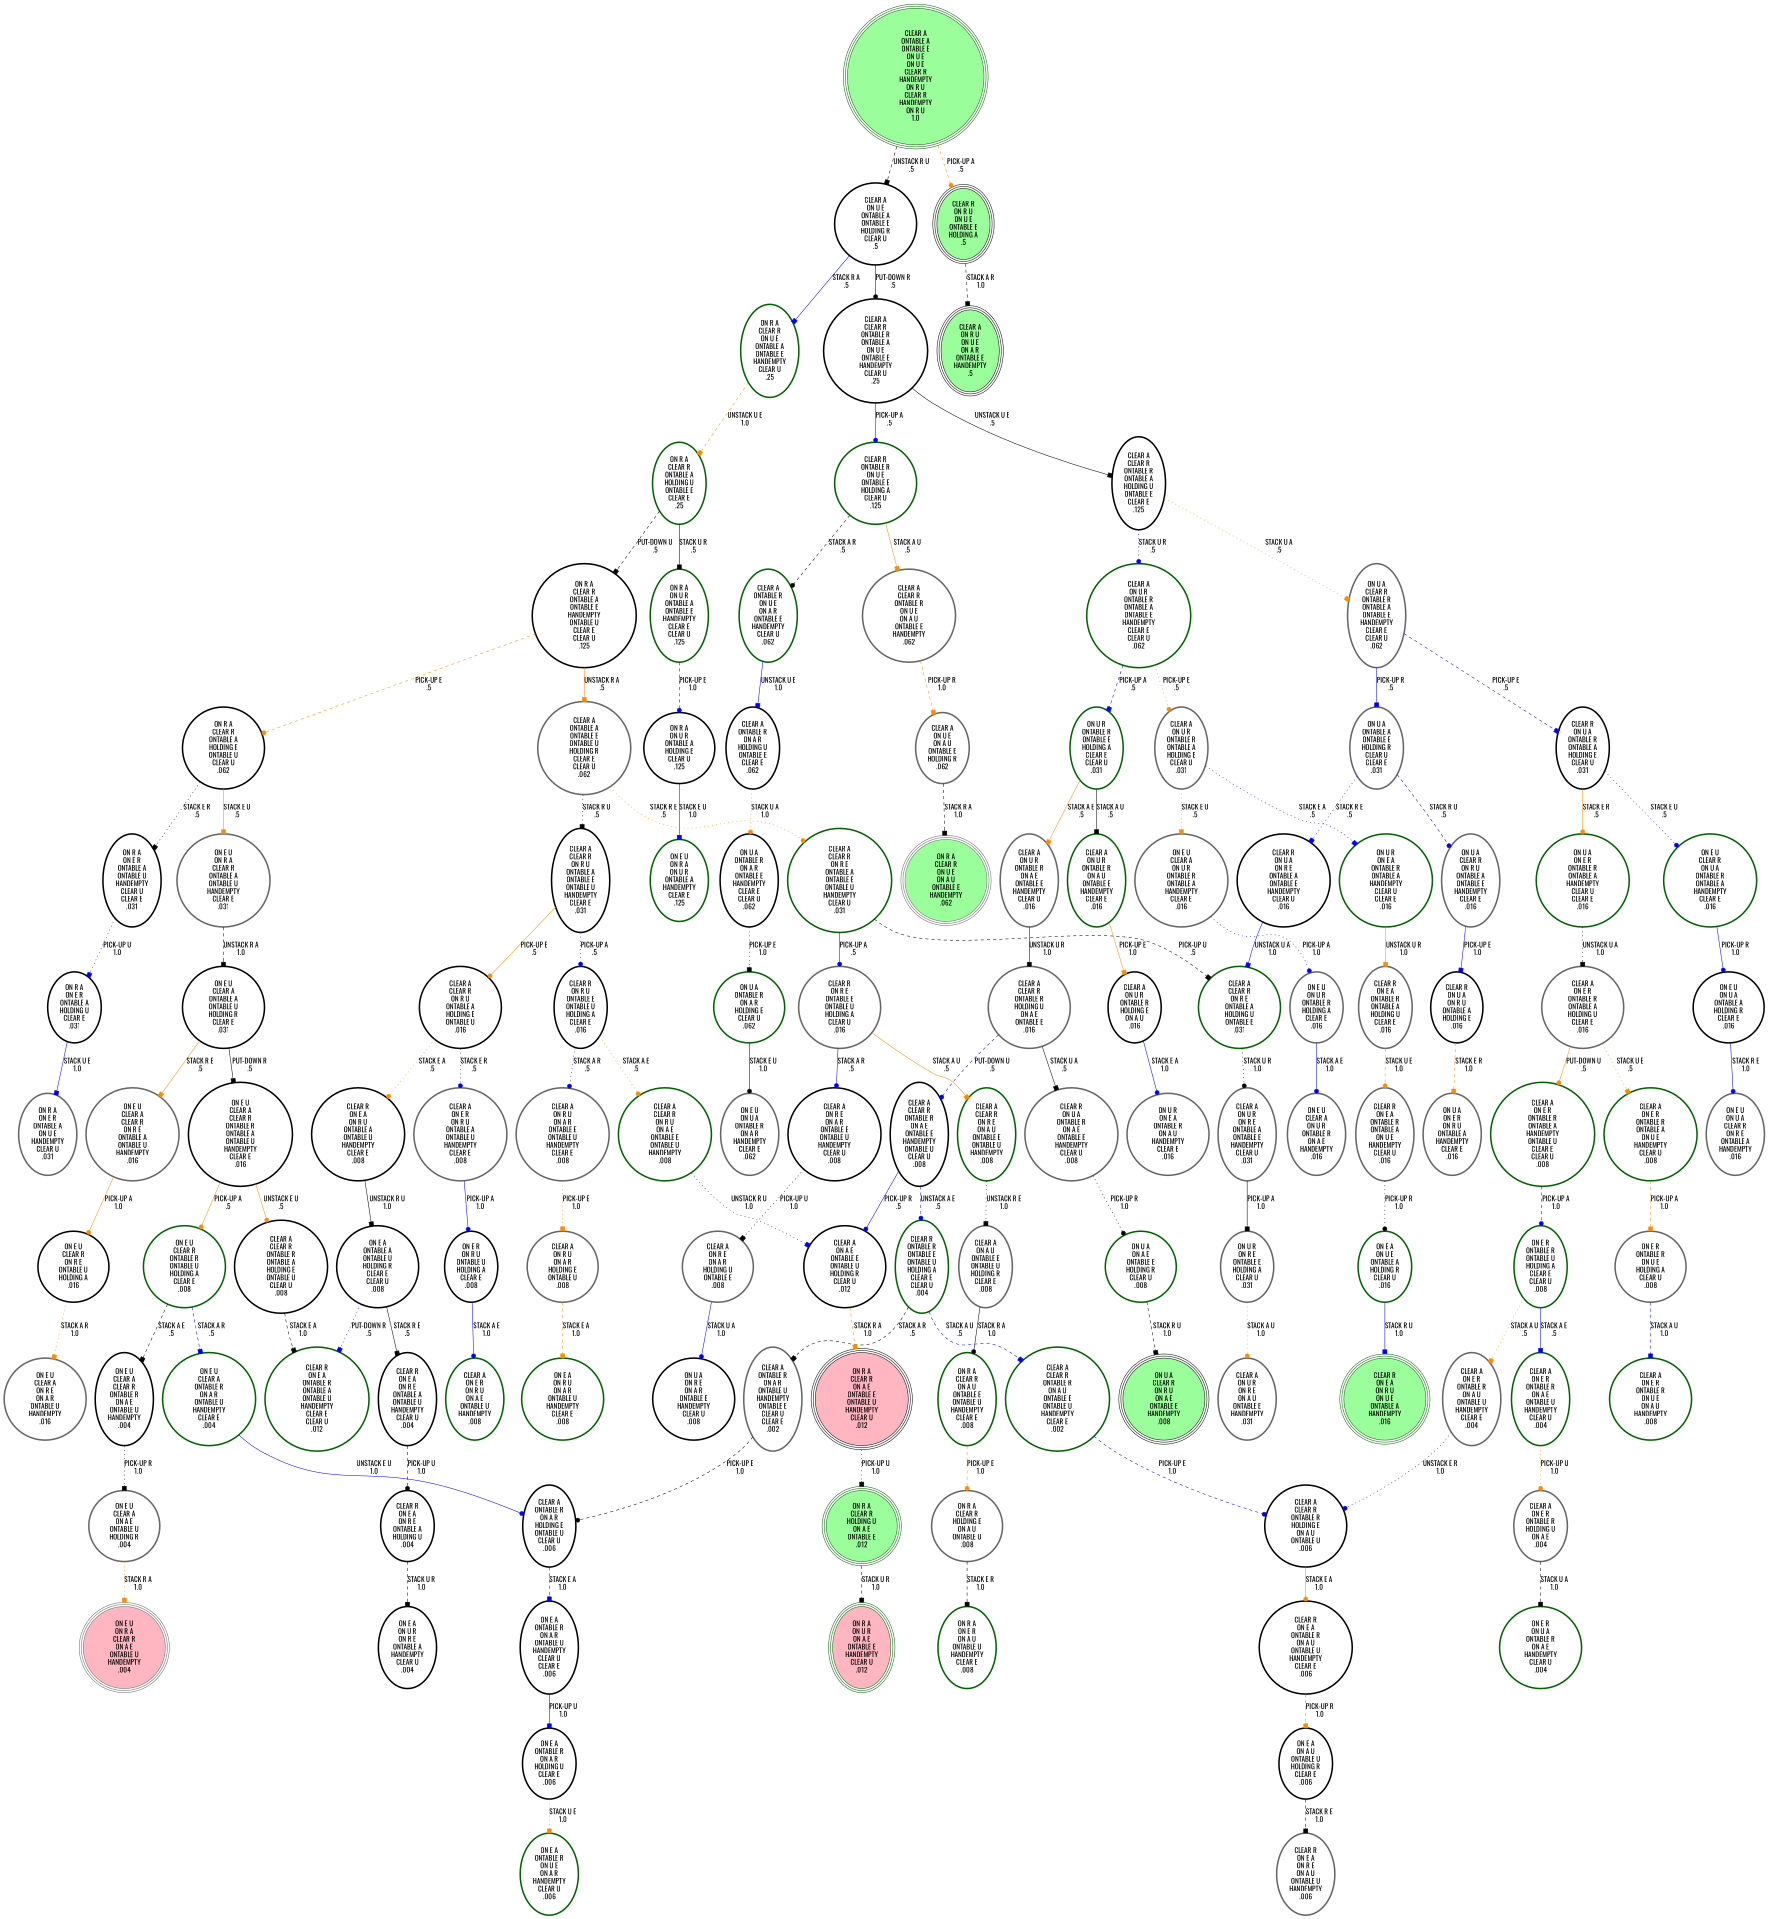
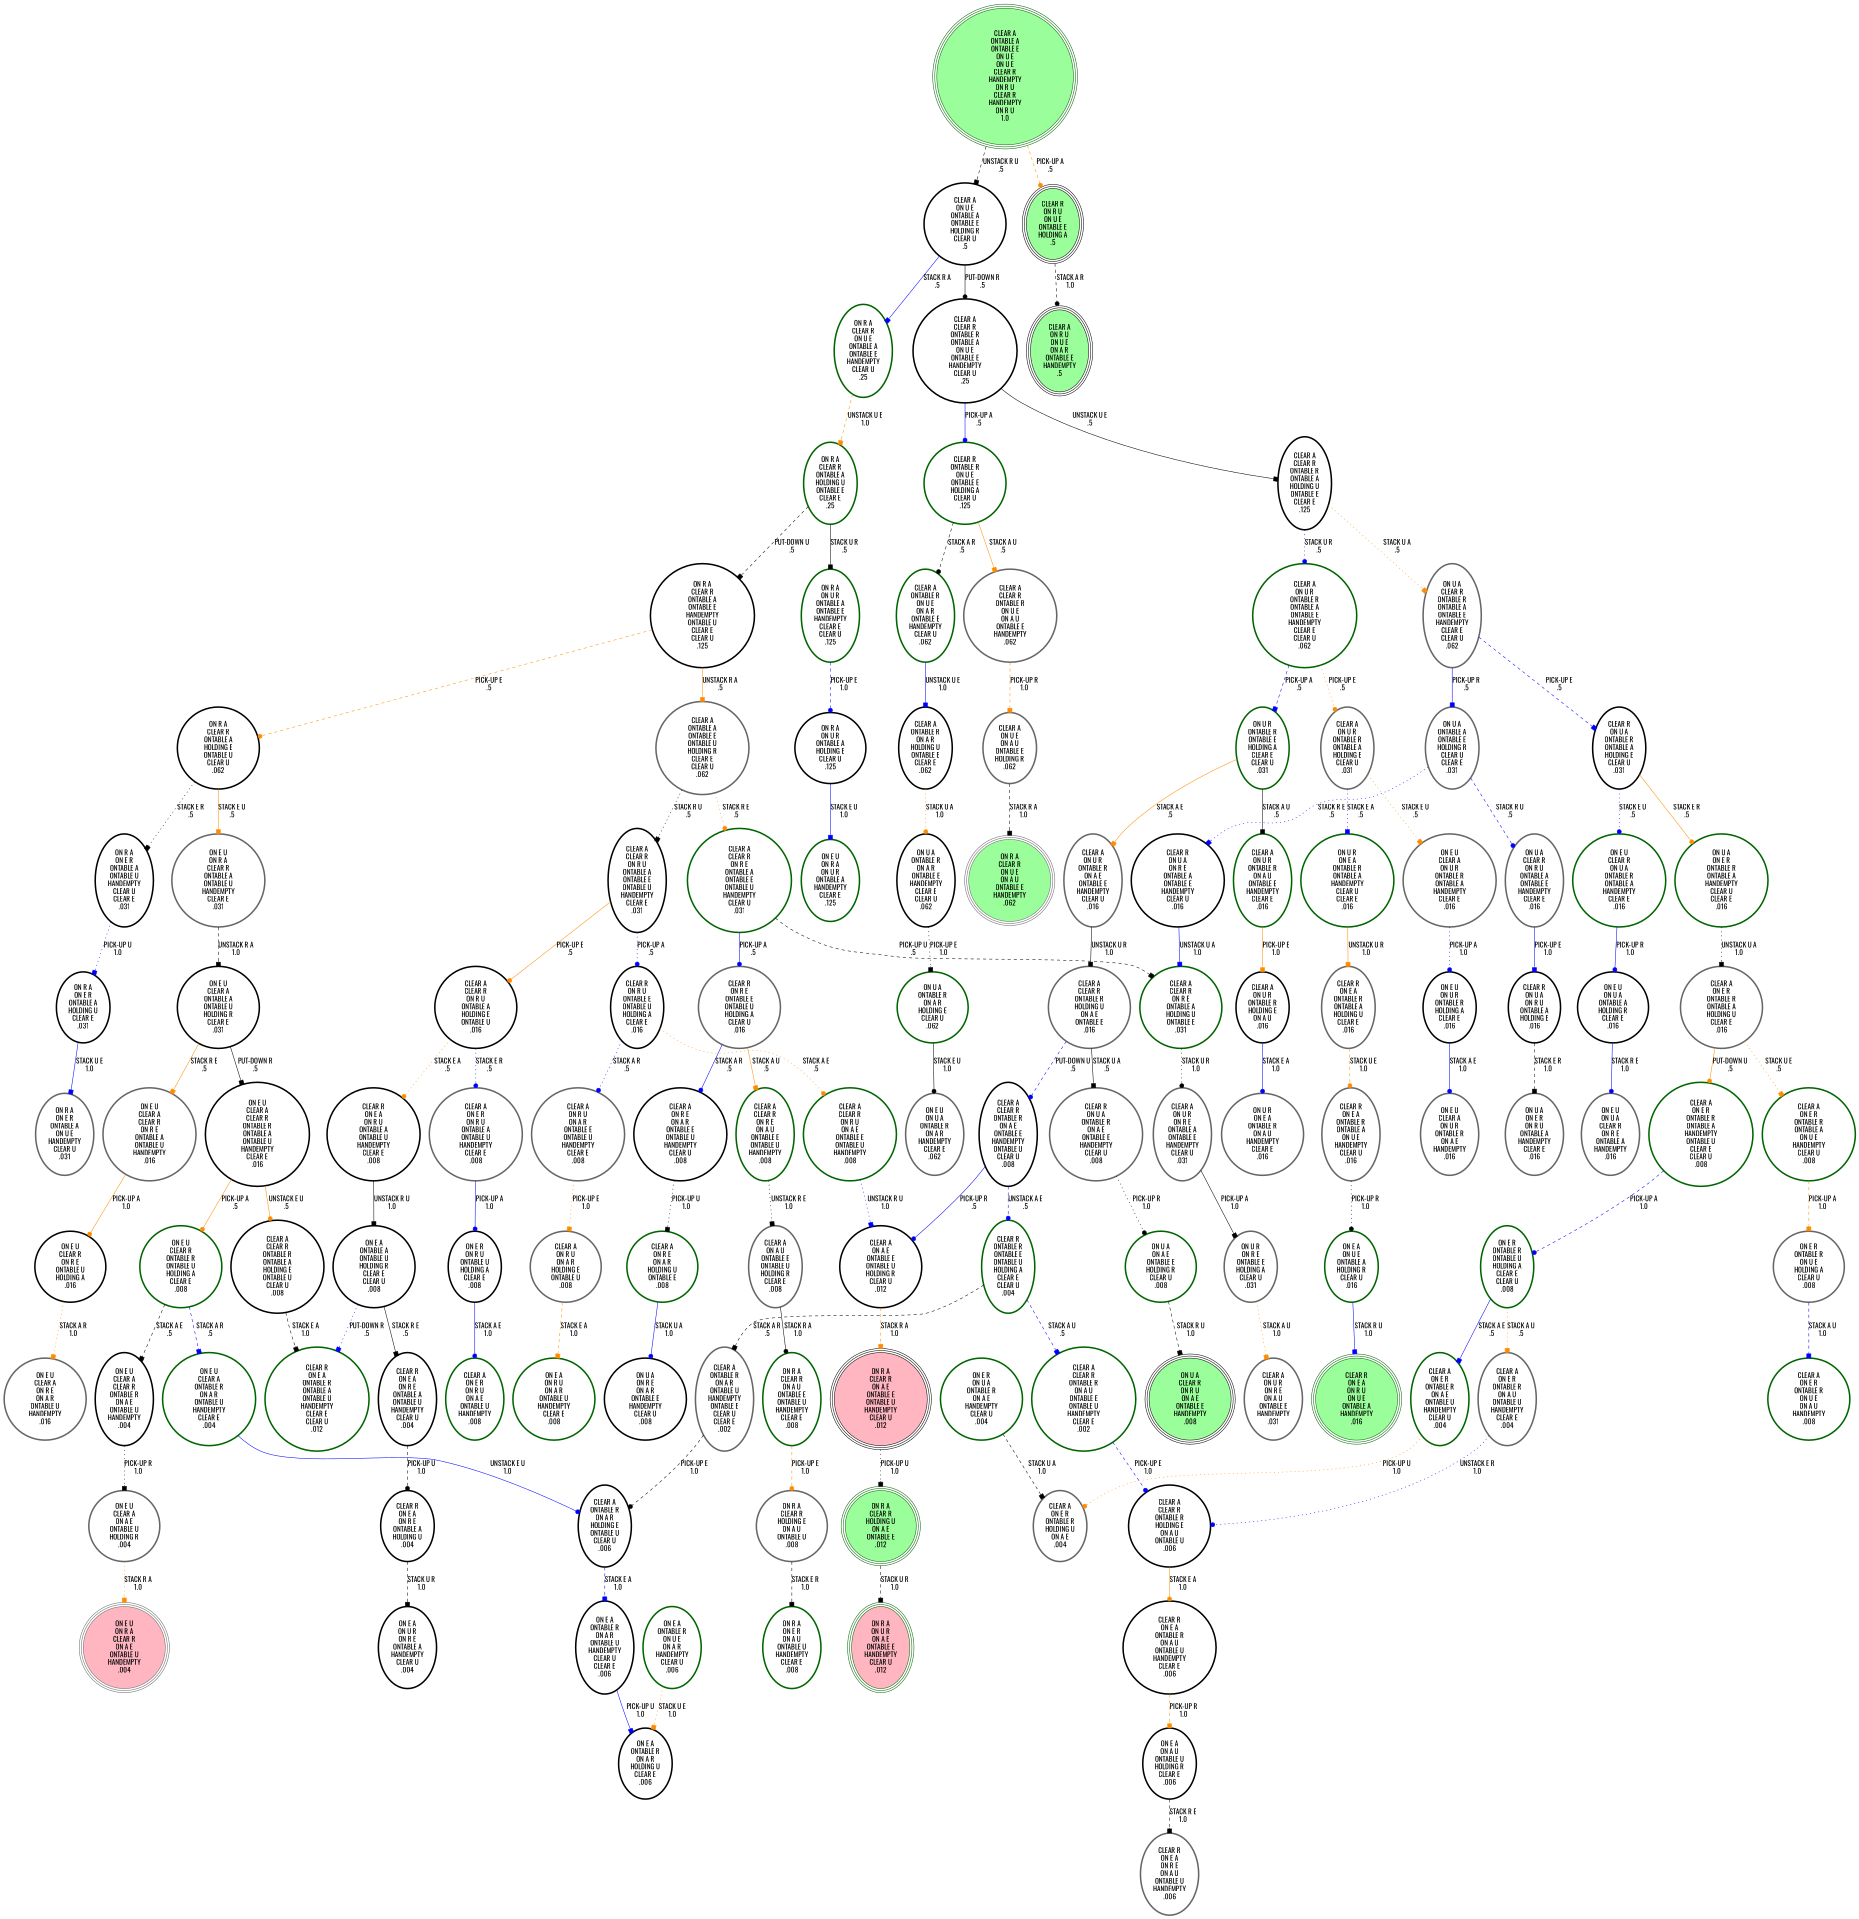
edge "CLEAR R ON R U ON U E ONTABLE E HOLDING A .5" -> "CLEAR A ON R U ON U E ON A R ONTABLE E HANDEMPTY .5": arrowhead box -> dot
node "ON E U ON U R ONTABLE R HOLDING A CLEAR E .016": color gray40 -> black
edge "CLEAR R ON U A ON R U ONTABLE A HOLDING E .016" -> "ON U A ON E R ON R U ONTABLE A HANDEMPTY CLEAR E .016": color darkorange -> black
node "CLEAR A ON R E ON A R HOLDING U ONTABLE E .008": color gray40 -> darkgreen
edge "ON U R ON R E ONTABLE E HOLDING A CLEAR U .031" -> "CLEAR A ON U R ON R E ON A U ONTABLE E HANDEMPTY .031": arrowhead dot -> box
edge "CLEAR A ON E R ONTABLE R HOLDING U ON A E .004" -> "ON E R ON U A ONTABLE R ON A E HANDEMPTY CLEAR U .004": reversed
edge "ON E A ONTABLE R ON A R HOLDING U CLEAR E .006" -> "ON E A ONTABLE R ON U E ON A R HANDEMPTY CLEAR U .006": reversed
